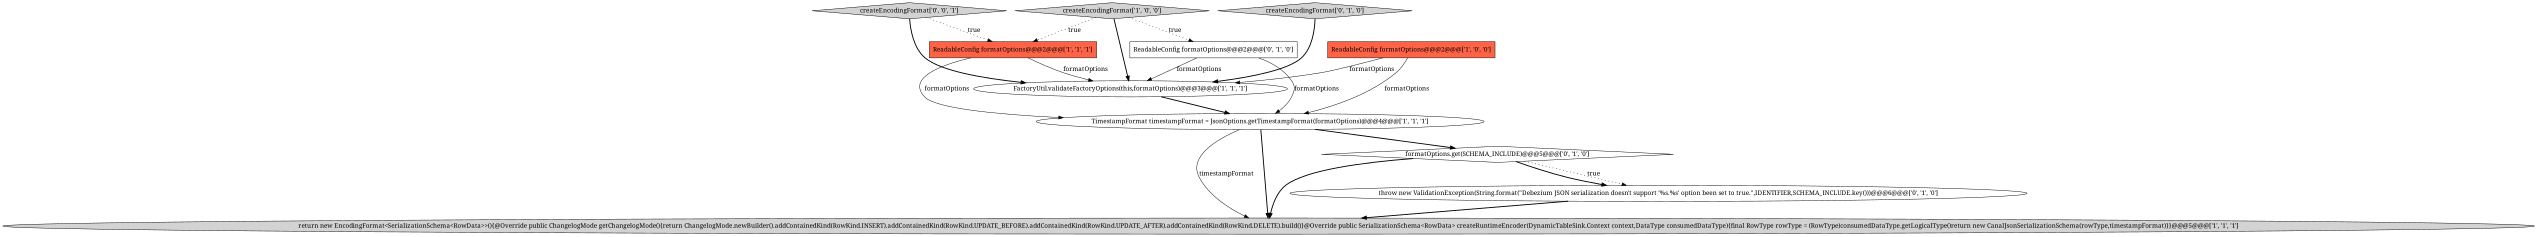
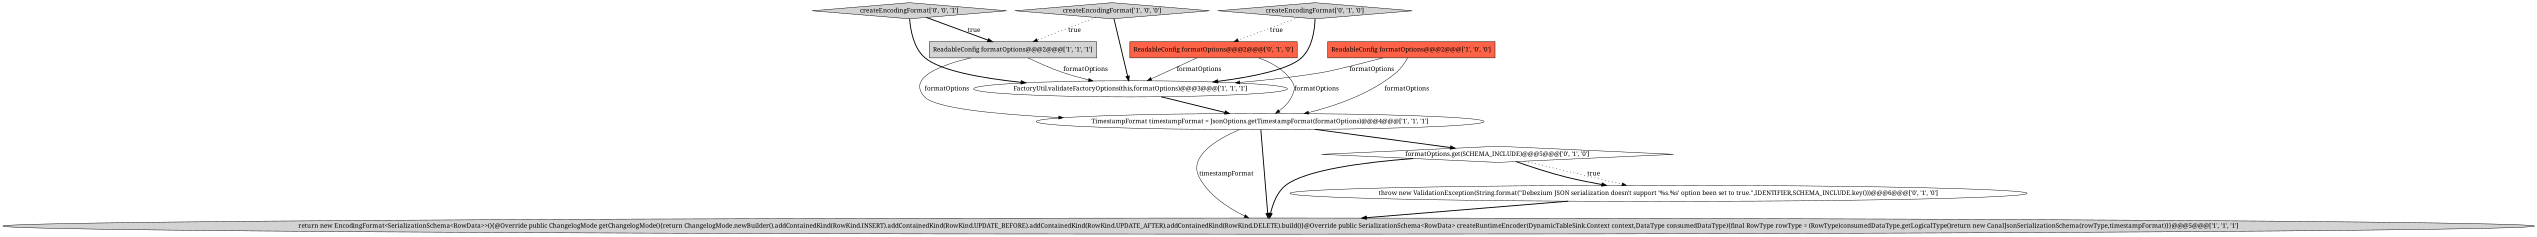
edge "createEncodingFormat['0', '0', '1']" -> "ReadableConfig formatOptions@@@2@@@['1', '1', '1']": style dotted -> bold
edge "createEncodingFormat['1', '0', '0']" -> "ReadableConfig formatOptions@@@2@@@['0', '1', '0']": now "createEncodingFormat['0', '1', '0']" -> "ReadableConfig formatOptions@@@2@@@['0', '1', '0']"
node "ReadableConfig formatOptions@@@2@@@['1', '1', '1']": fillcolor tomato -> lightgray
node "ReadableConfig formatOptions@@@2@@@['0', '1', '0']": fillcolor white -> tomato
